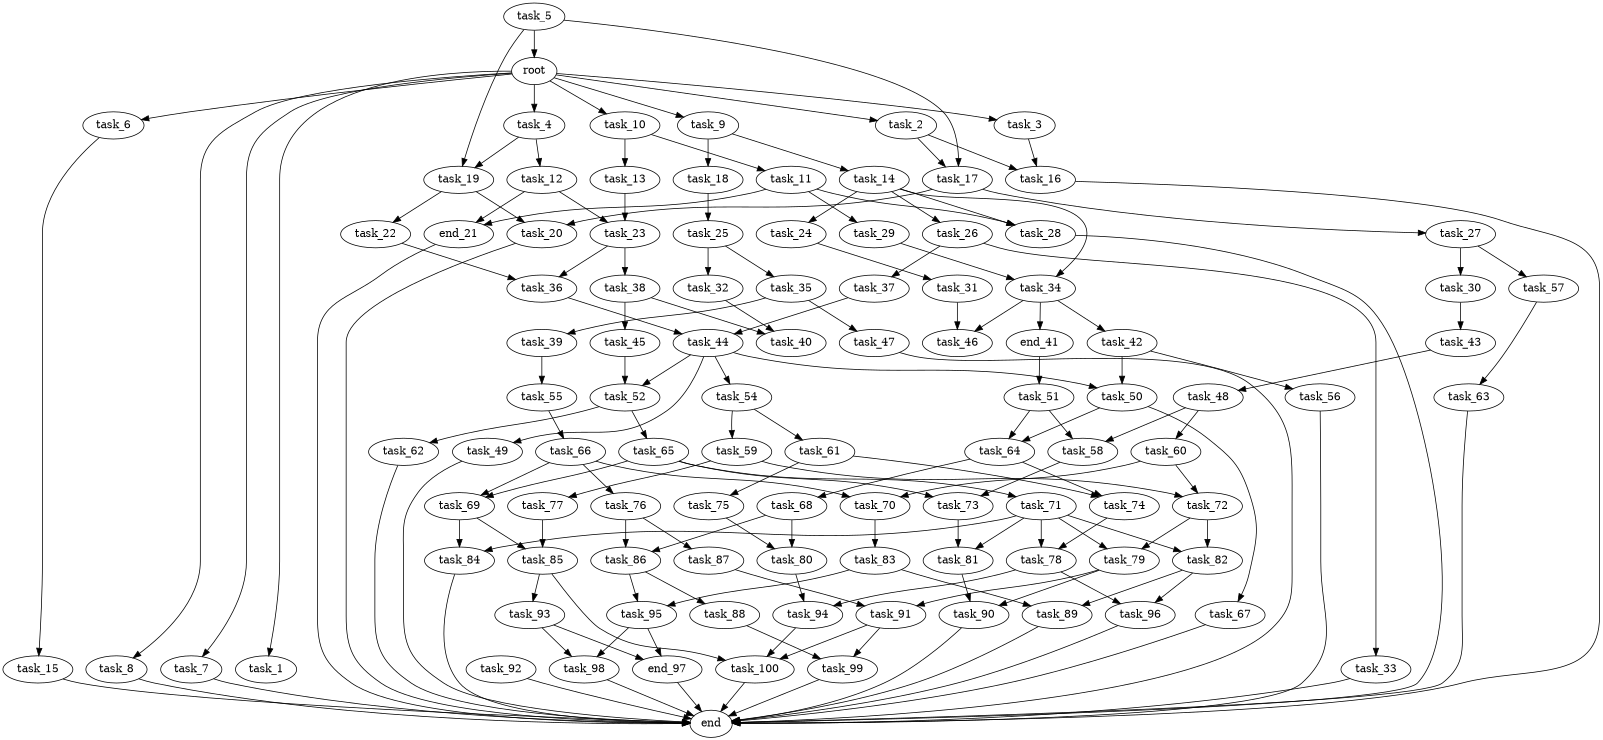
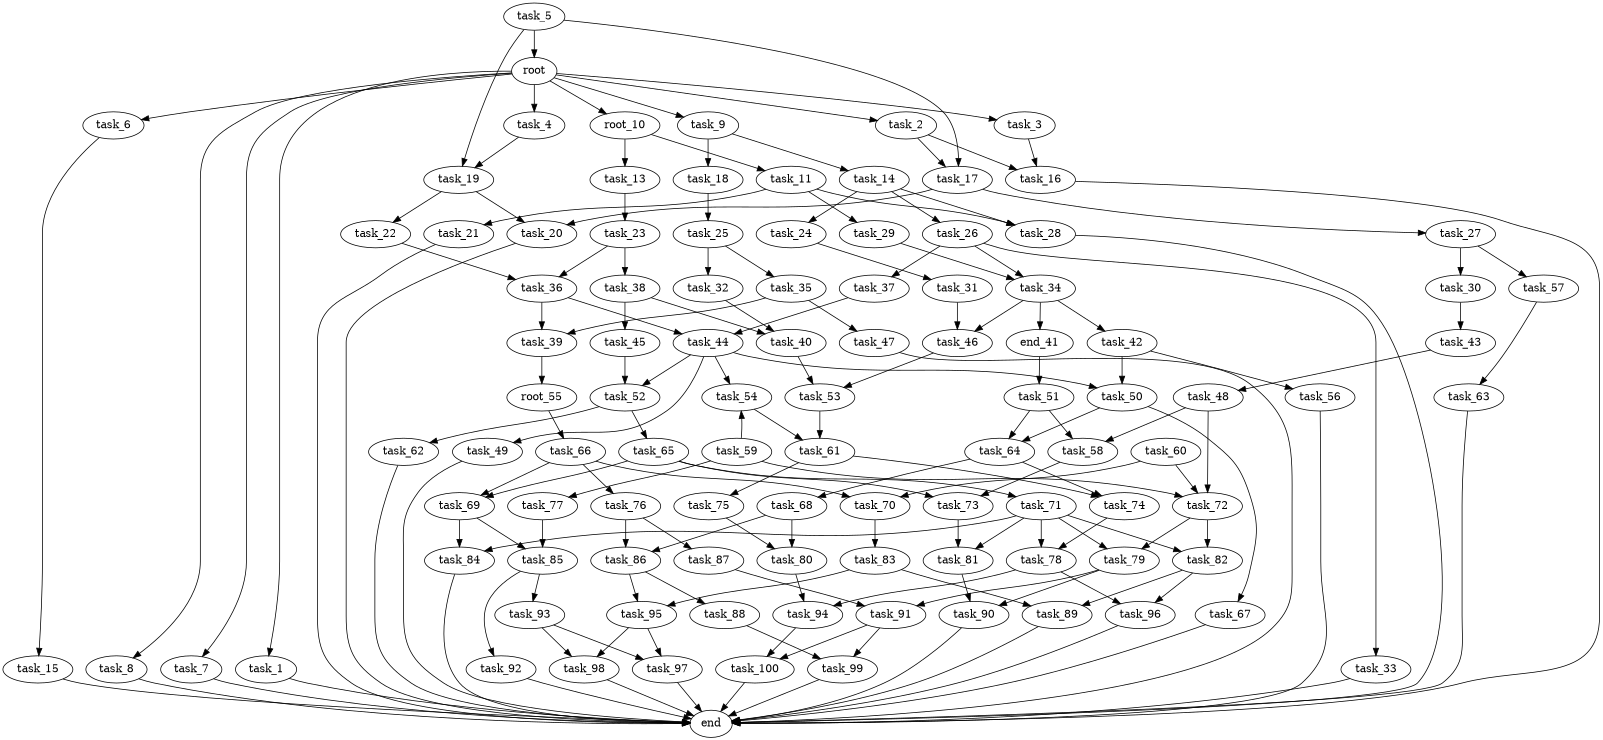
node "task_10": label "task_10" -> "root_10"
node "task_12": removed
edge "task_14" -> "task_34": now "task_26" -> "task_34"
node "end_21": label "end_21" -> "task_21"
edge "task_36" -> "task_39": added
node "task_55": label "task_55" -> "root_55"
node "task_53": added
edge "task_54" -> "task_59": reversed
edge "task_48" -> "task_60": now "task_48" -> "task_72"
edge "task_85" -> "task_100": now "task_85" -> "task_92"
node "end_97": label "end_97" -> "task_97"
edge "task_1" -> "end": added
